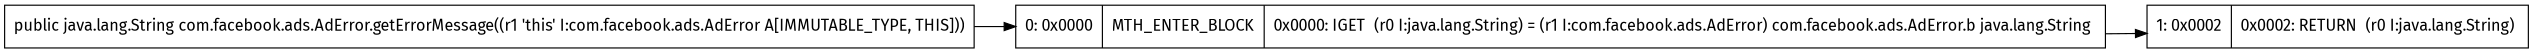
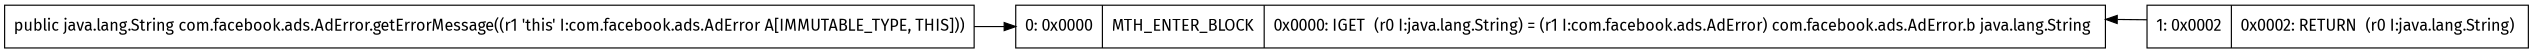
edge "0: 0x0000" -> "1: 0x0002": reversed
